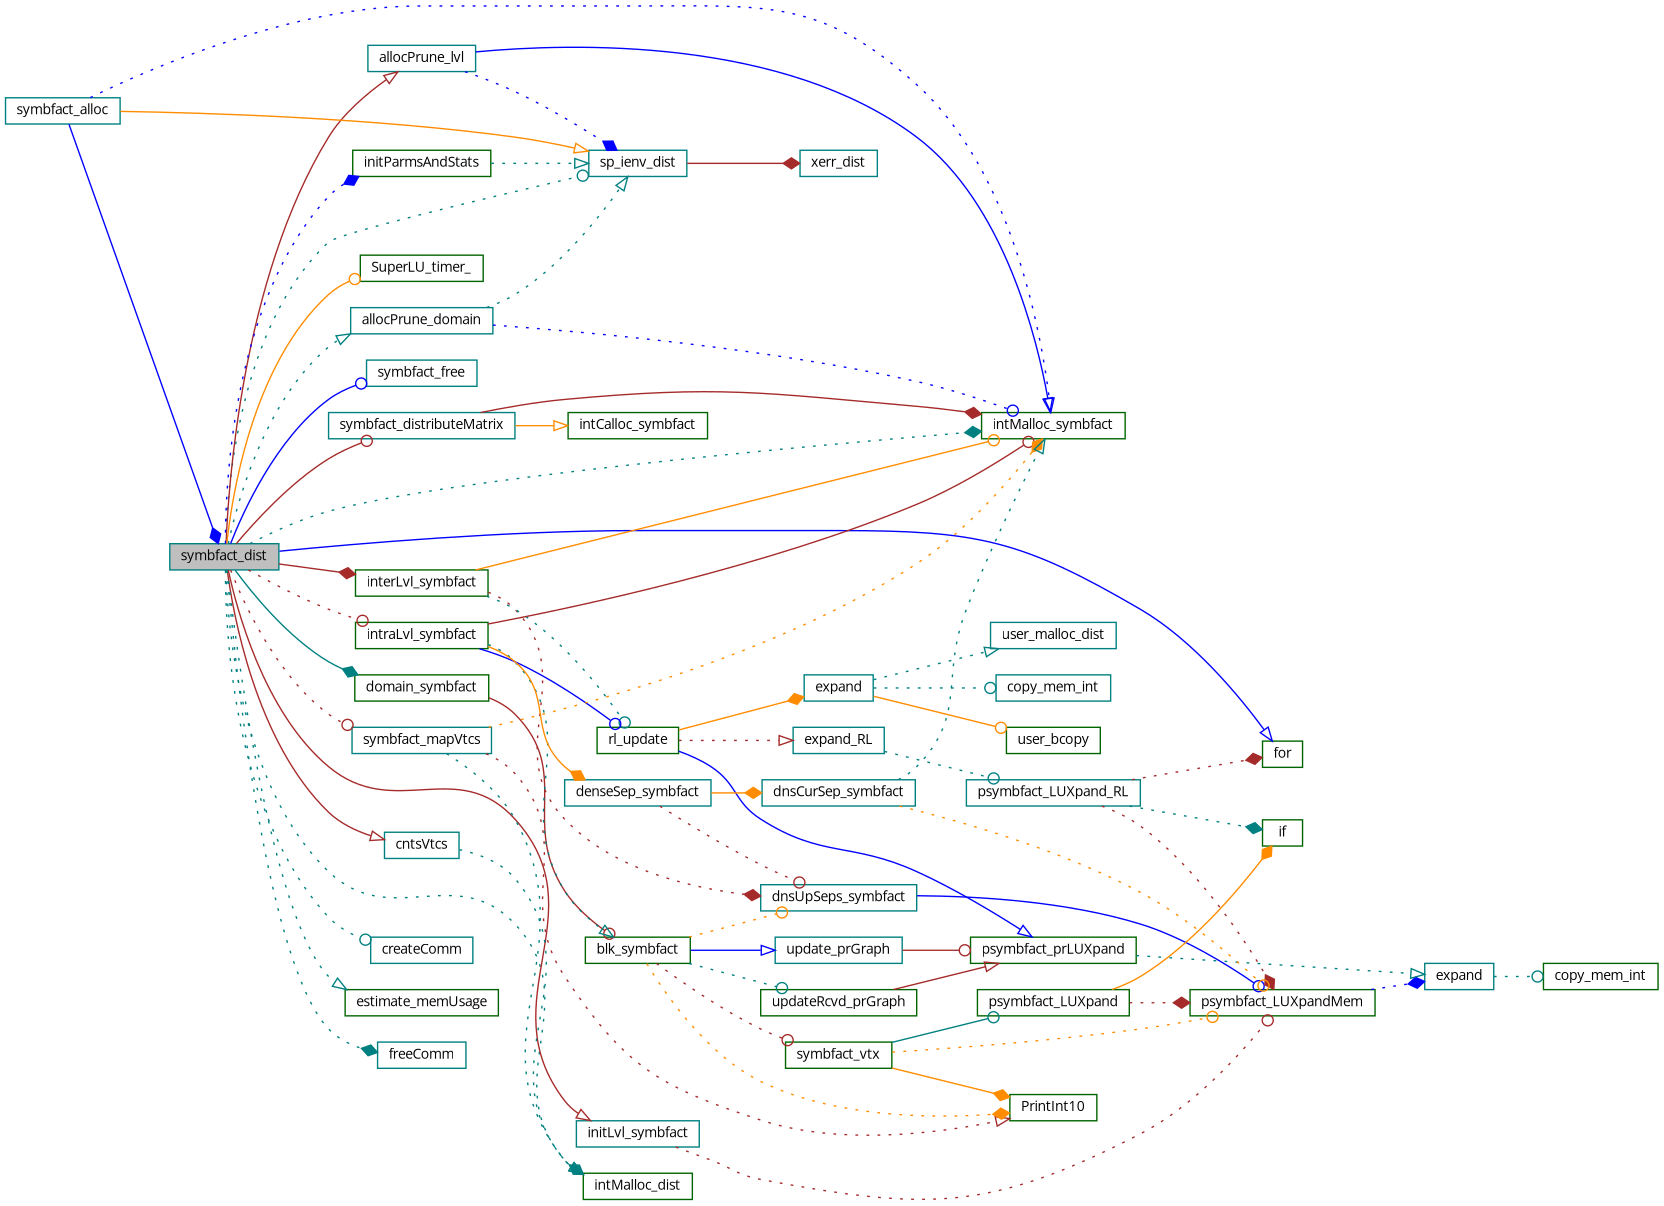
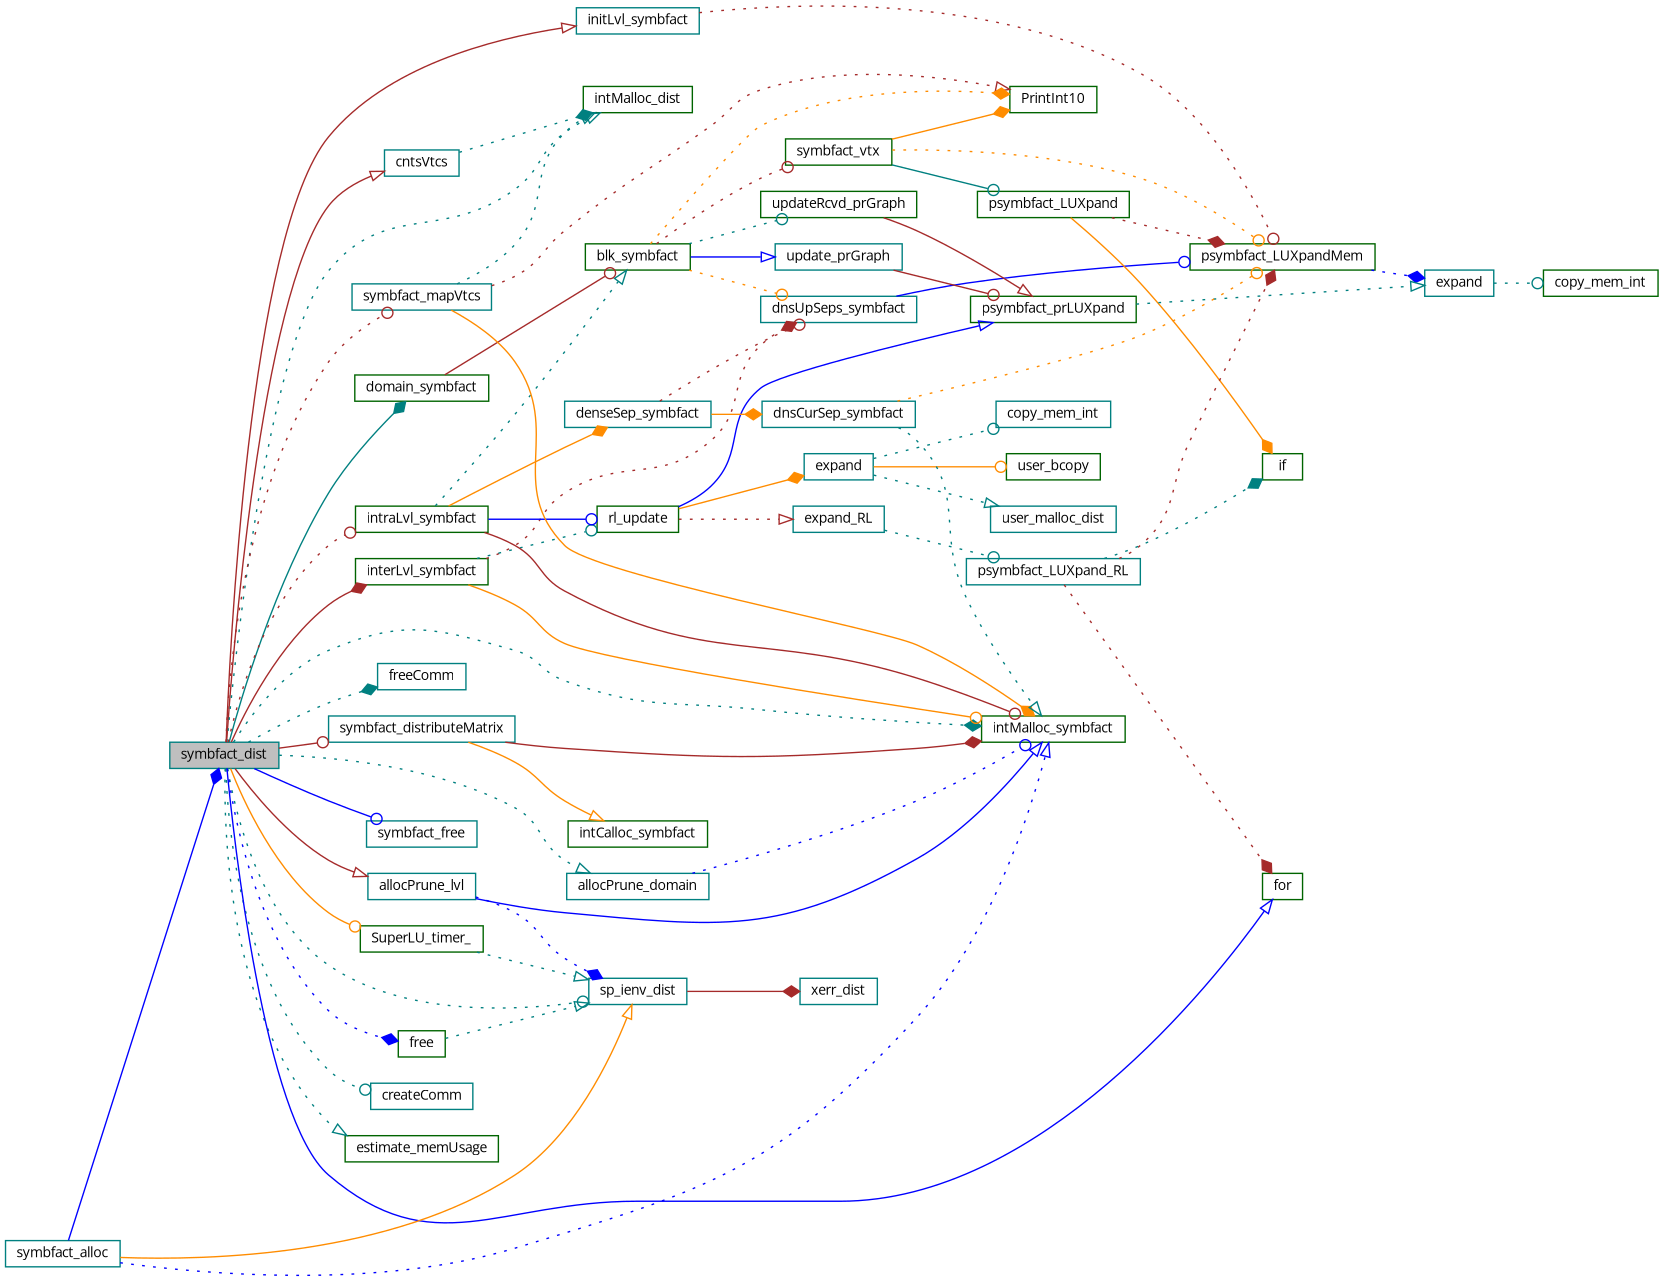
node "initParmsAndStats": label "initParmsAndStats" -> "free"
edge "allocPrune_domain" -> "sp_ienv_dist": now "SuperLU_timer_" -> "sp_ienv_dist"
edge "symbfact_mapVtcs" -> "intMalloc_symbfact": style dotted -> solid
